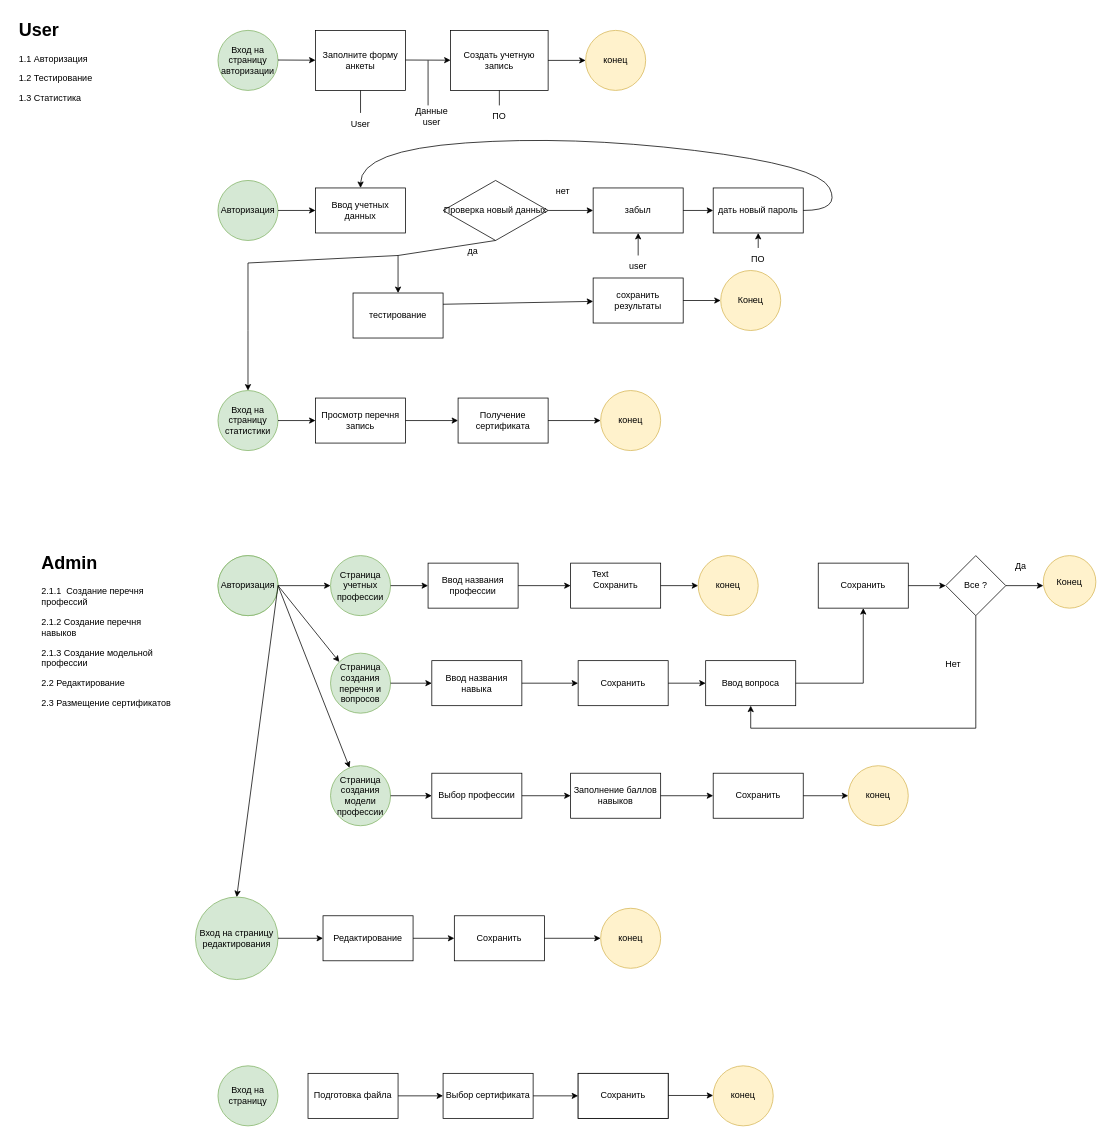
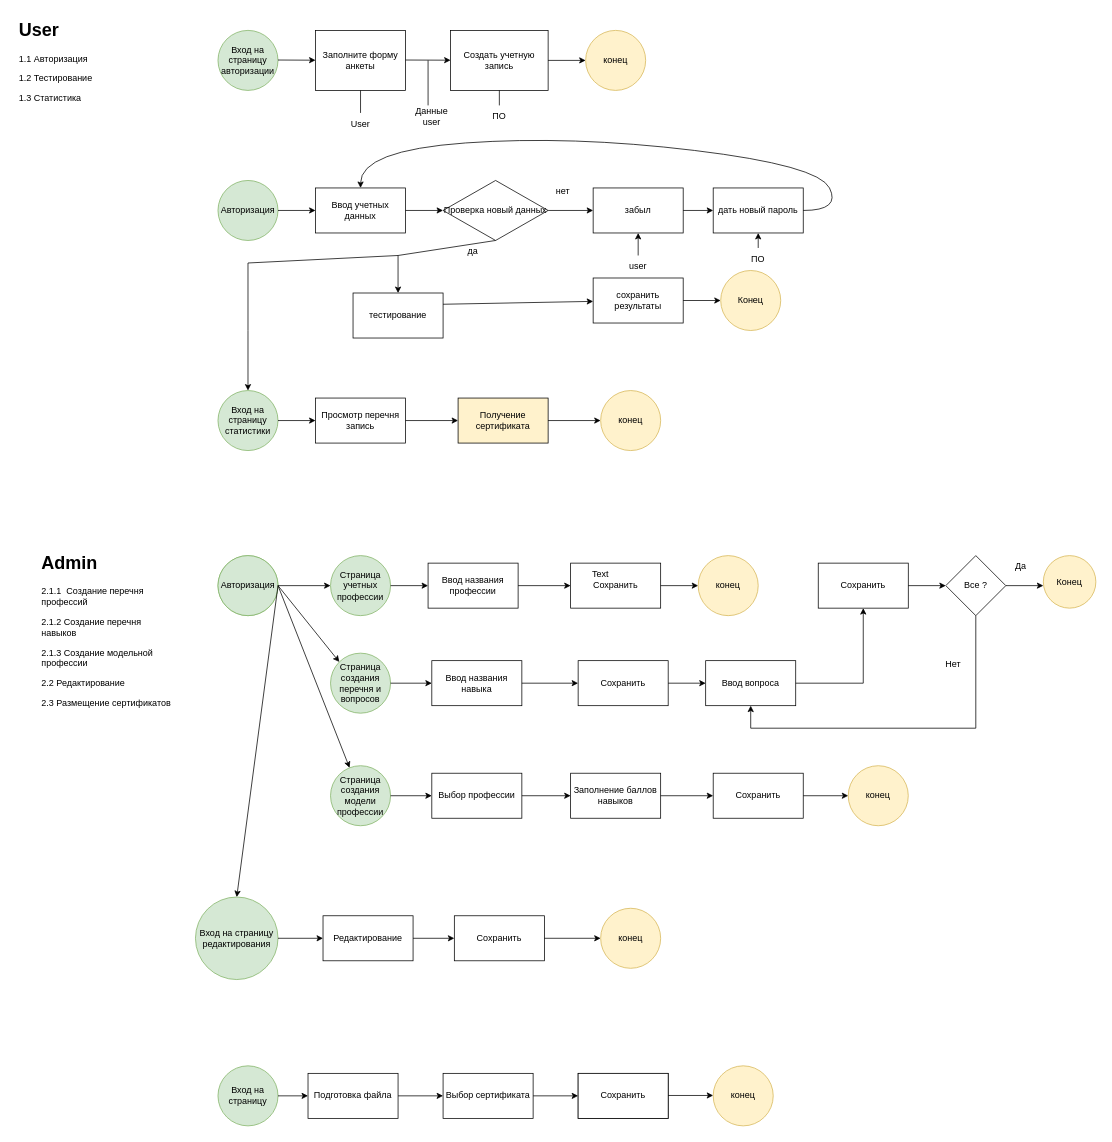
edge "Ввод учетных данных" -> "Проверка новый данных": added
node "Получение сертификата": fillcolor #ffffff -> #fff2cc
edge "Вход на страницу" -> "Подготовка файла": added
